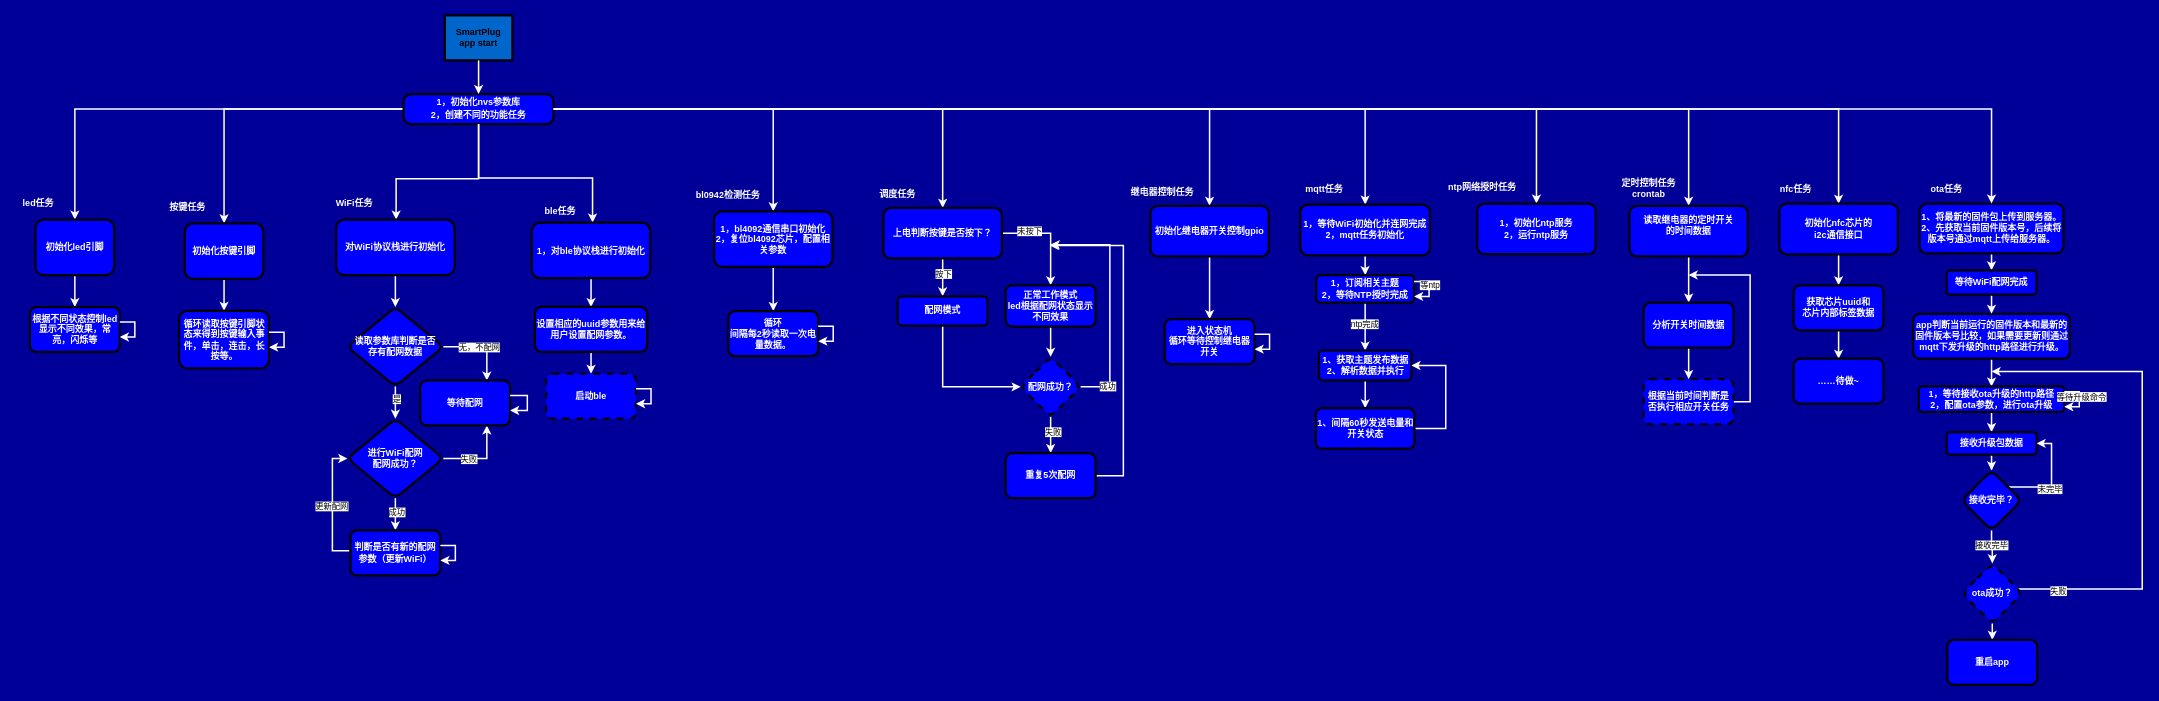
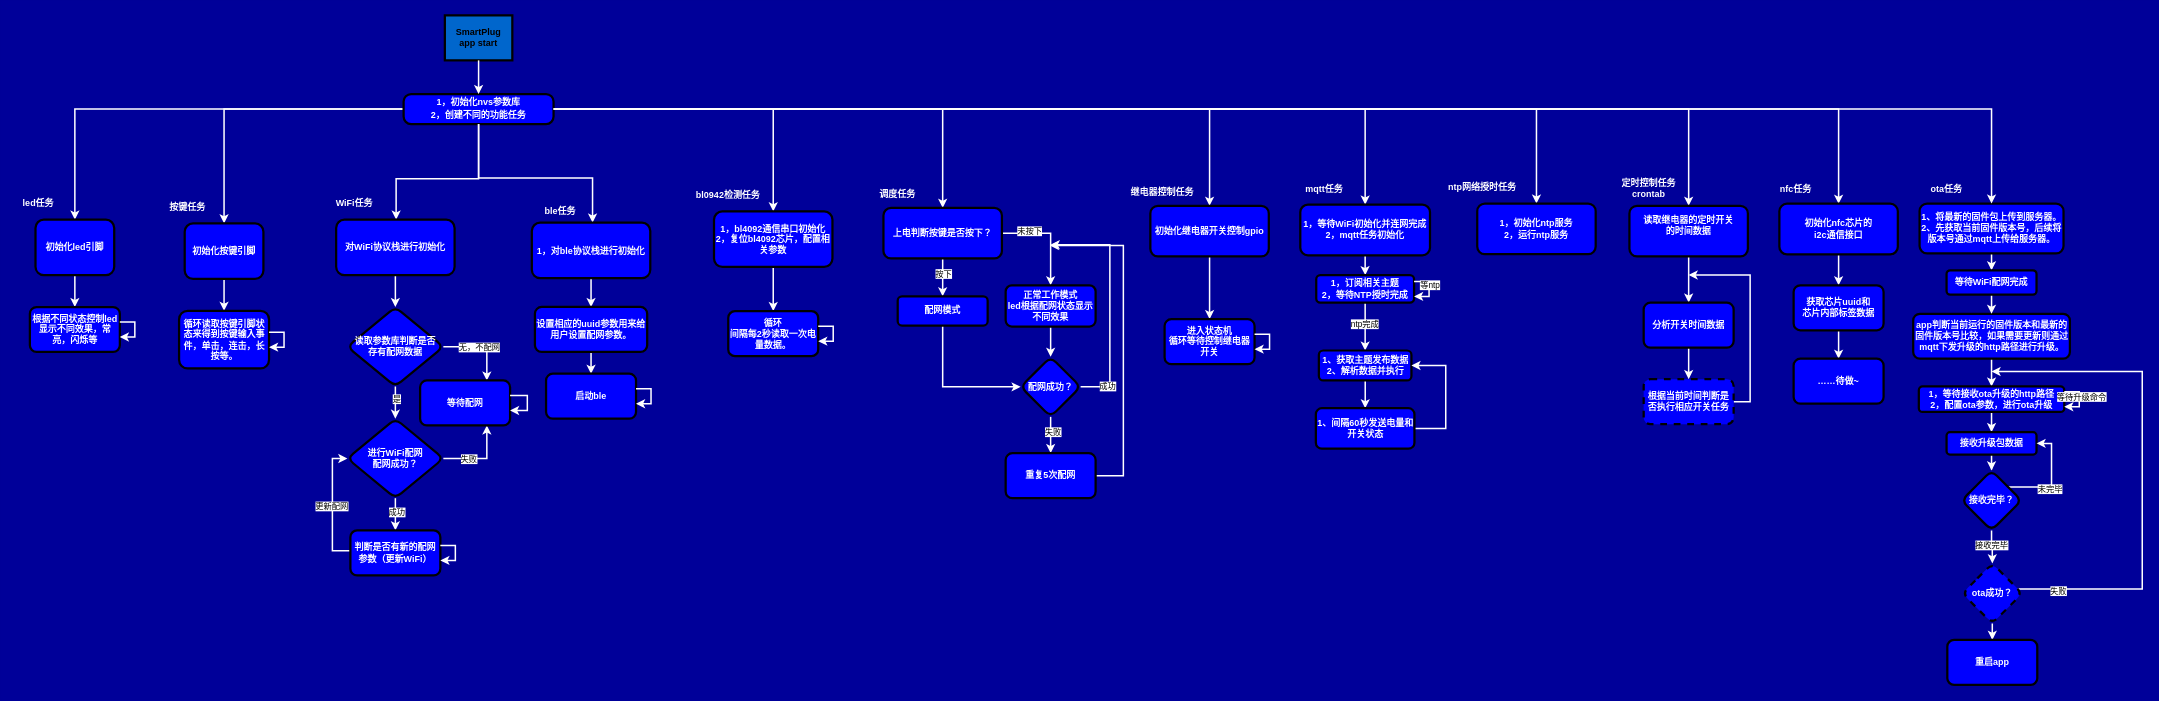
node "配网成功？": style dashed -> solid
node "启动ble": style dashed -> solid
